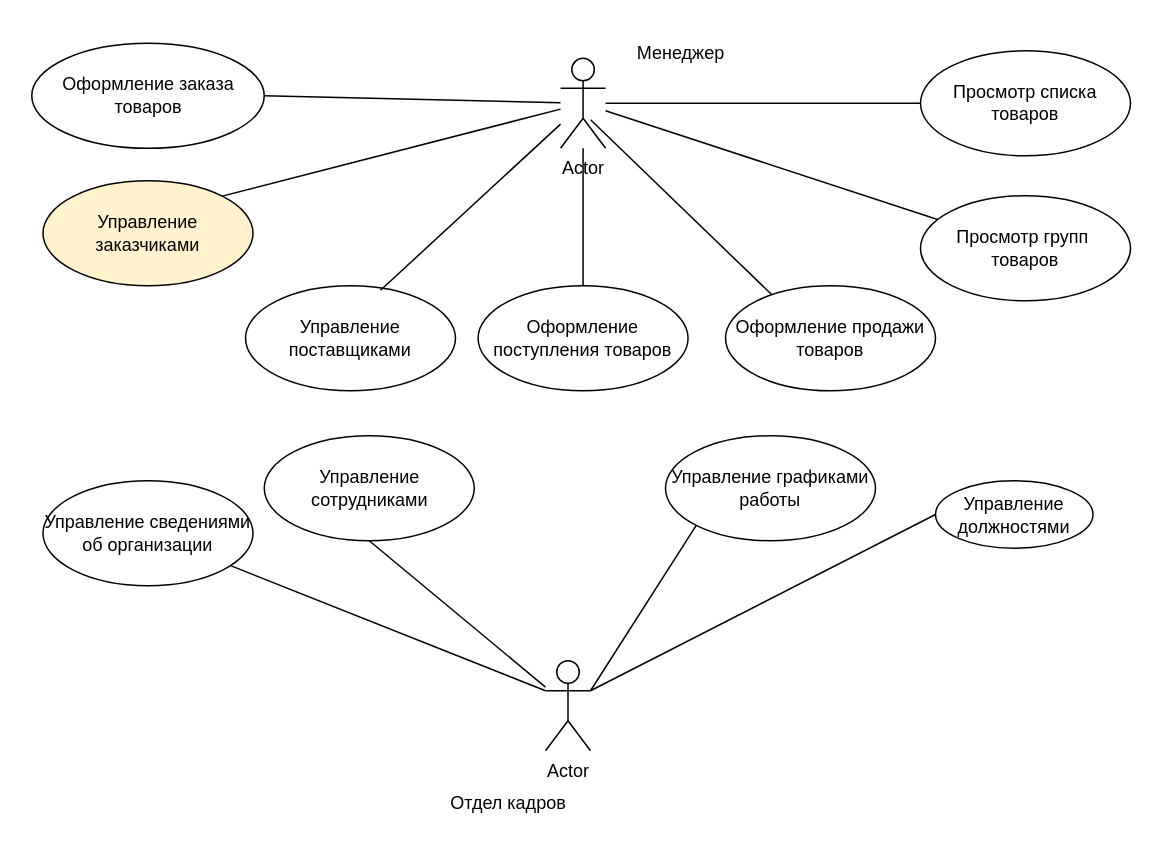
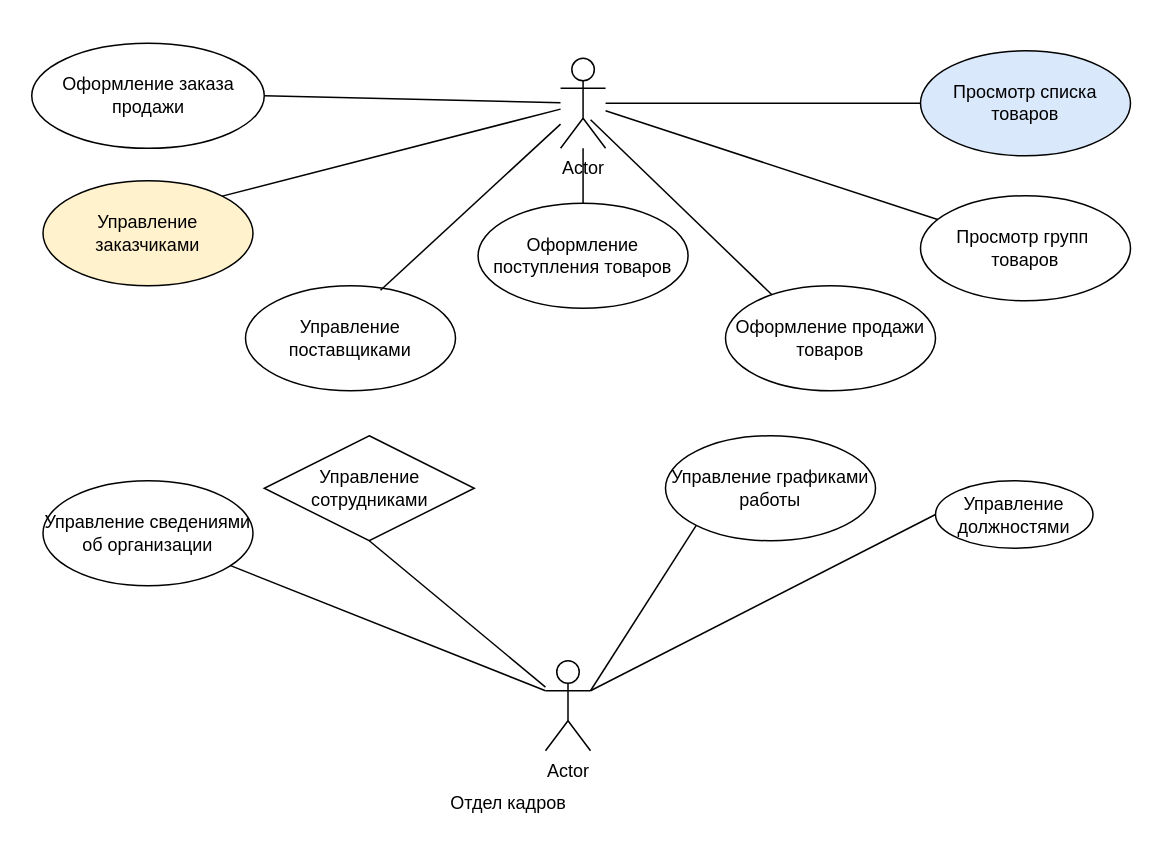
node "Менеджер": removed
node "Оформление заказа товаров": label "Оформление заказа товаров" -> "Оформление заказа продажи"
node "Просмотр списка товаров": fillcolor #ffffff -> #dae8fc
node "Оформление поступления товаров": moved (583, 338) -> (583, 256)
node "Управление сотрудниками": shape ellipse -> diamond
